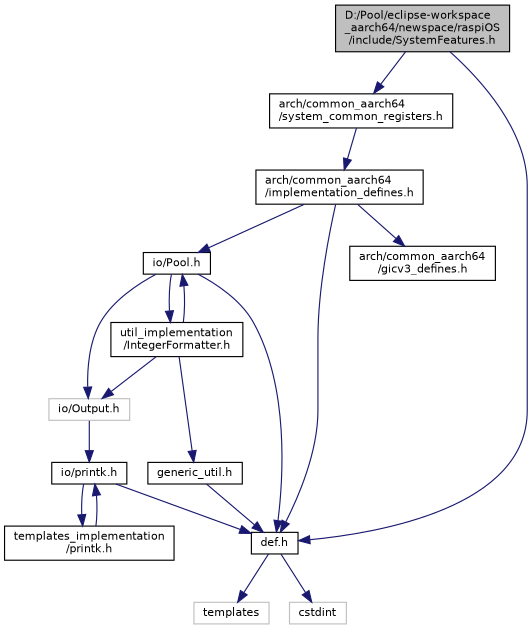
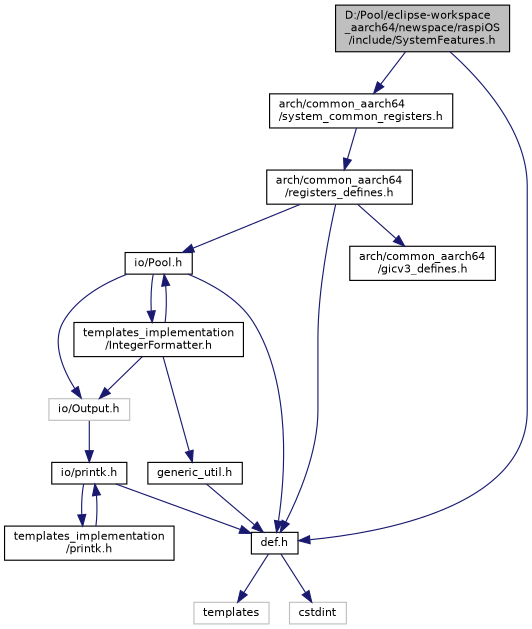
node "arch/common_aarch64 /implementation_defines.h": label "arch/common_aarch64 /implementation_defines.h" -> "arch/common_aarch64 /registers_defines.h"
node "util_implementation /IntegerFormatter.h": label "util_implementation /IntegerFormatter.h" -> "templates_implementation /IntegerFormatter.h"
